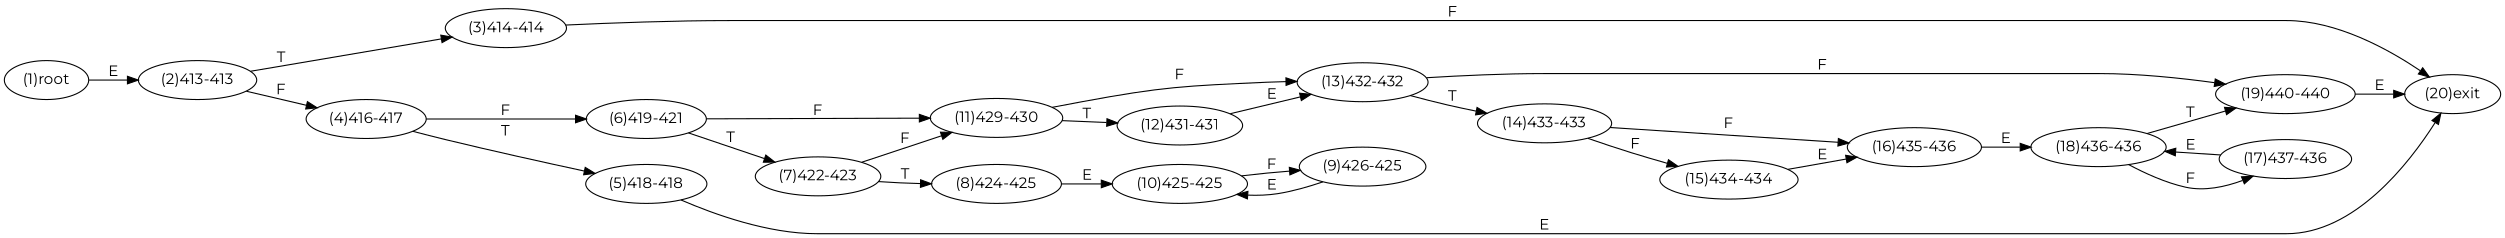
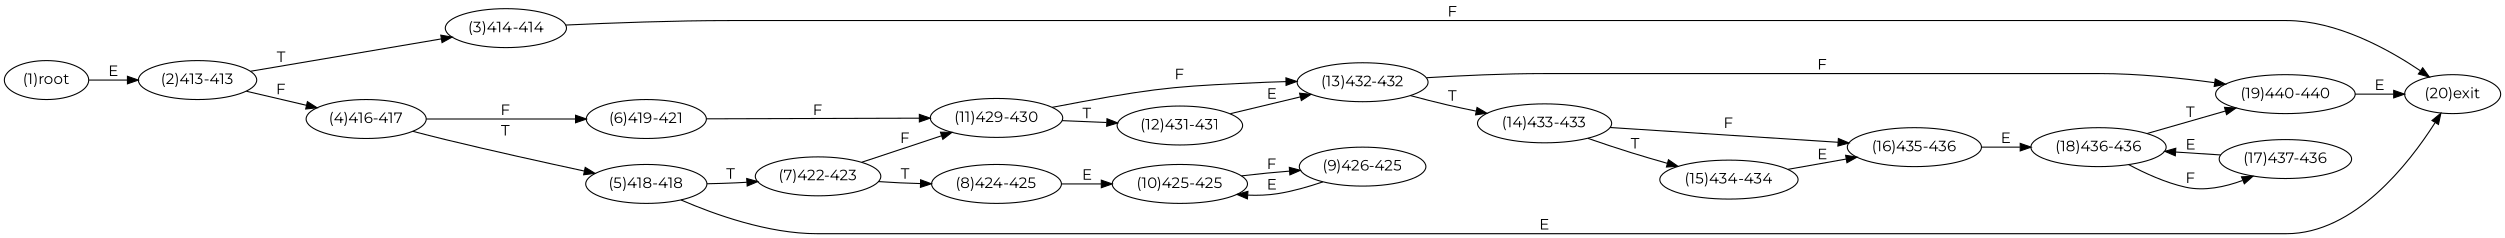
edge "(14)433-433" -> "(15)434-434": label "F" -> "T"
edge "(6)419-421" -> "(7)422-423": now "(5)418-418" -> "(7)422-423"
